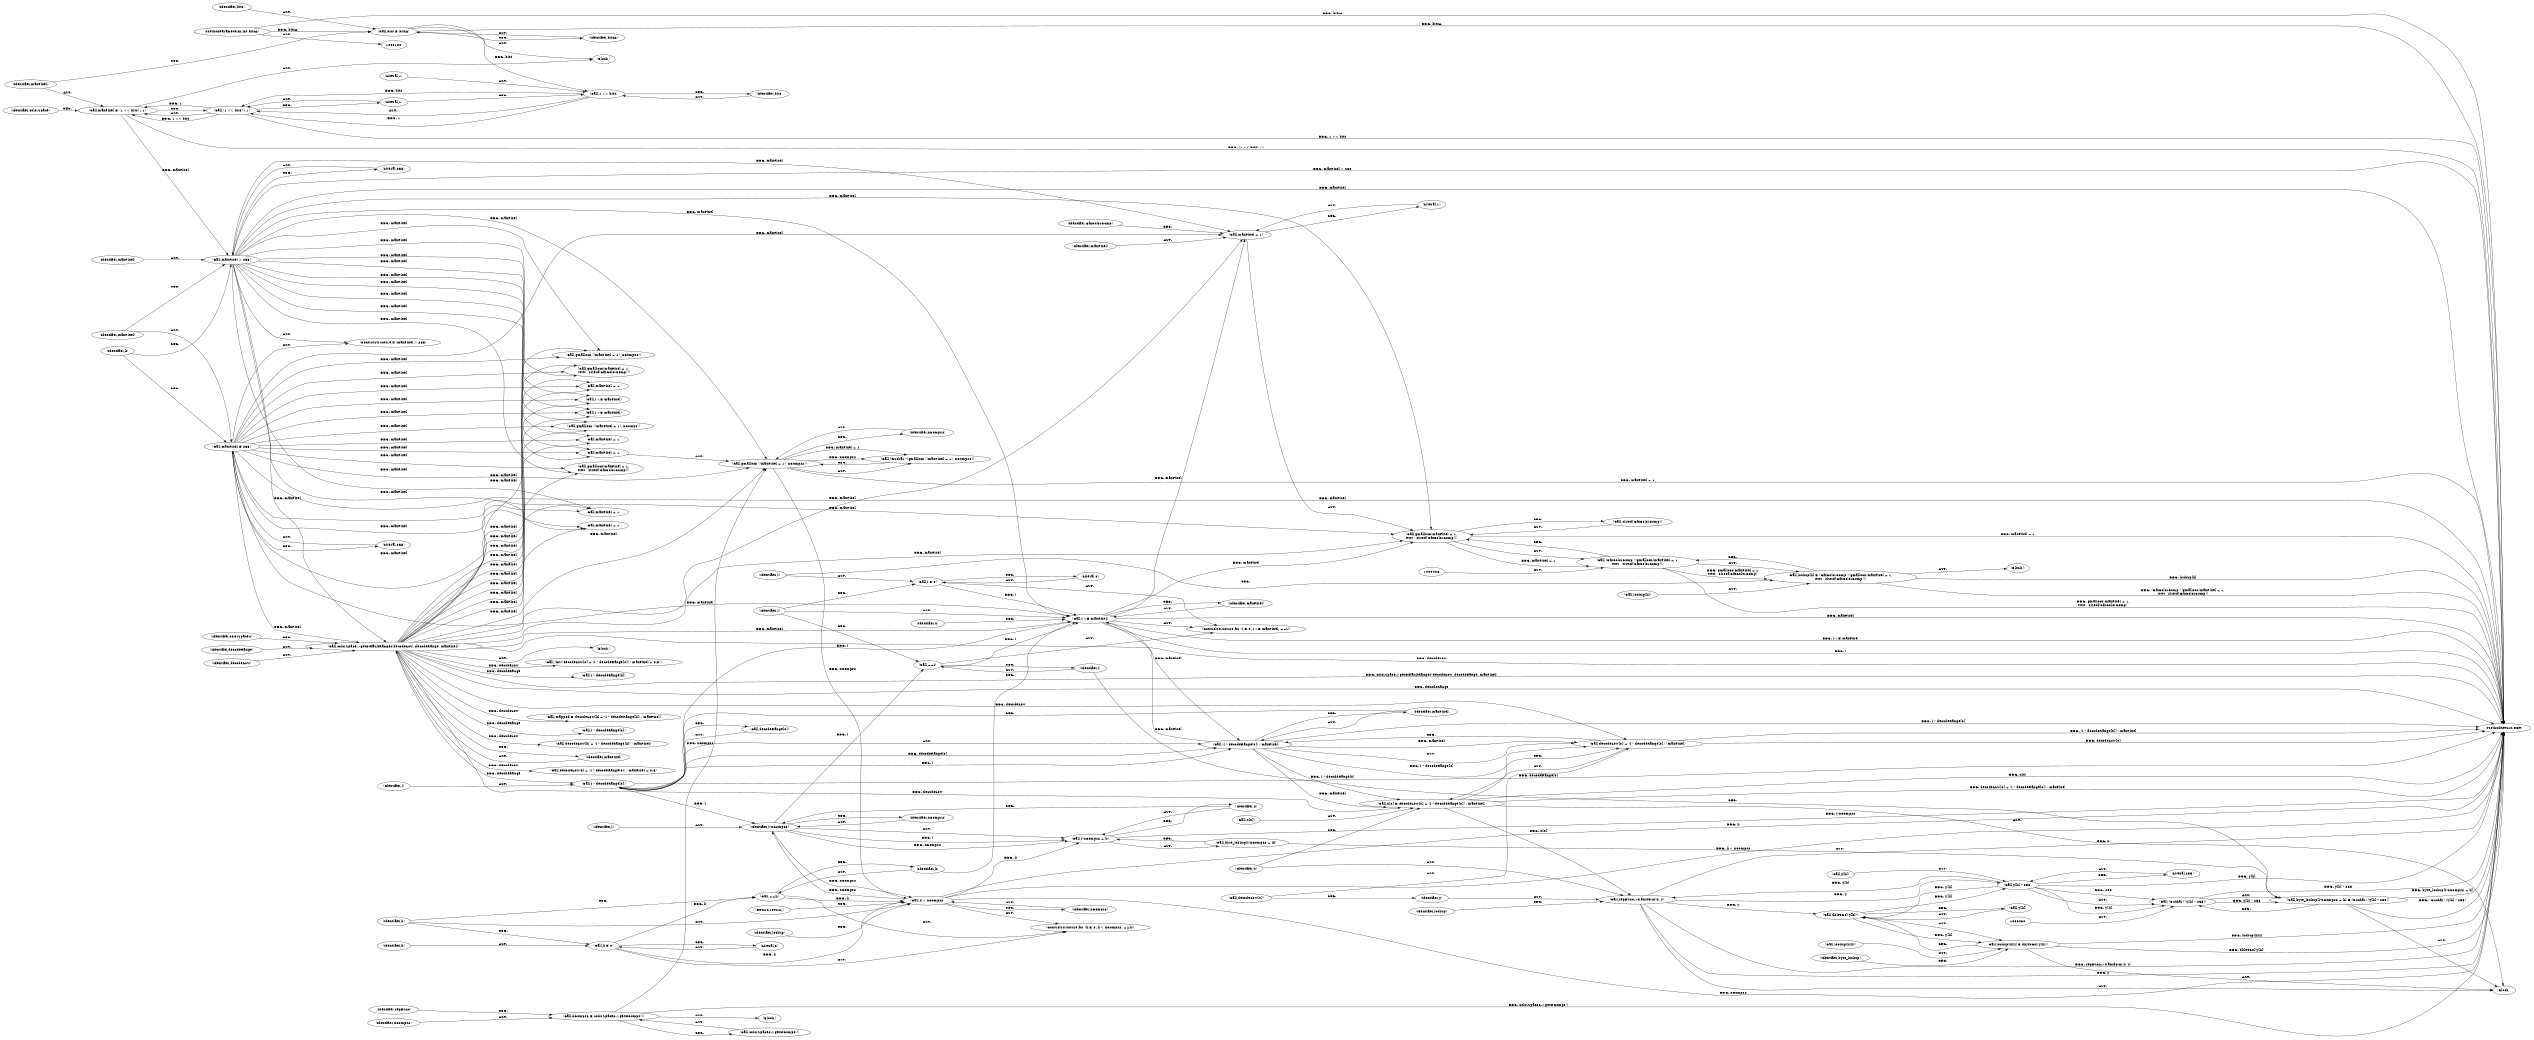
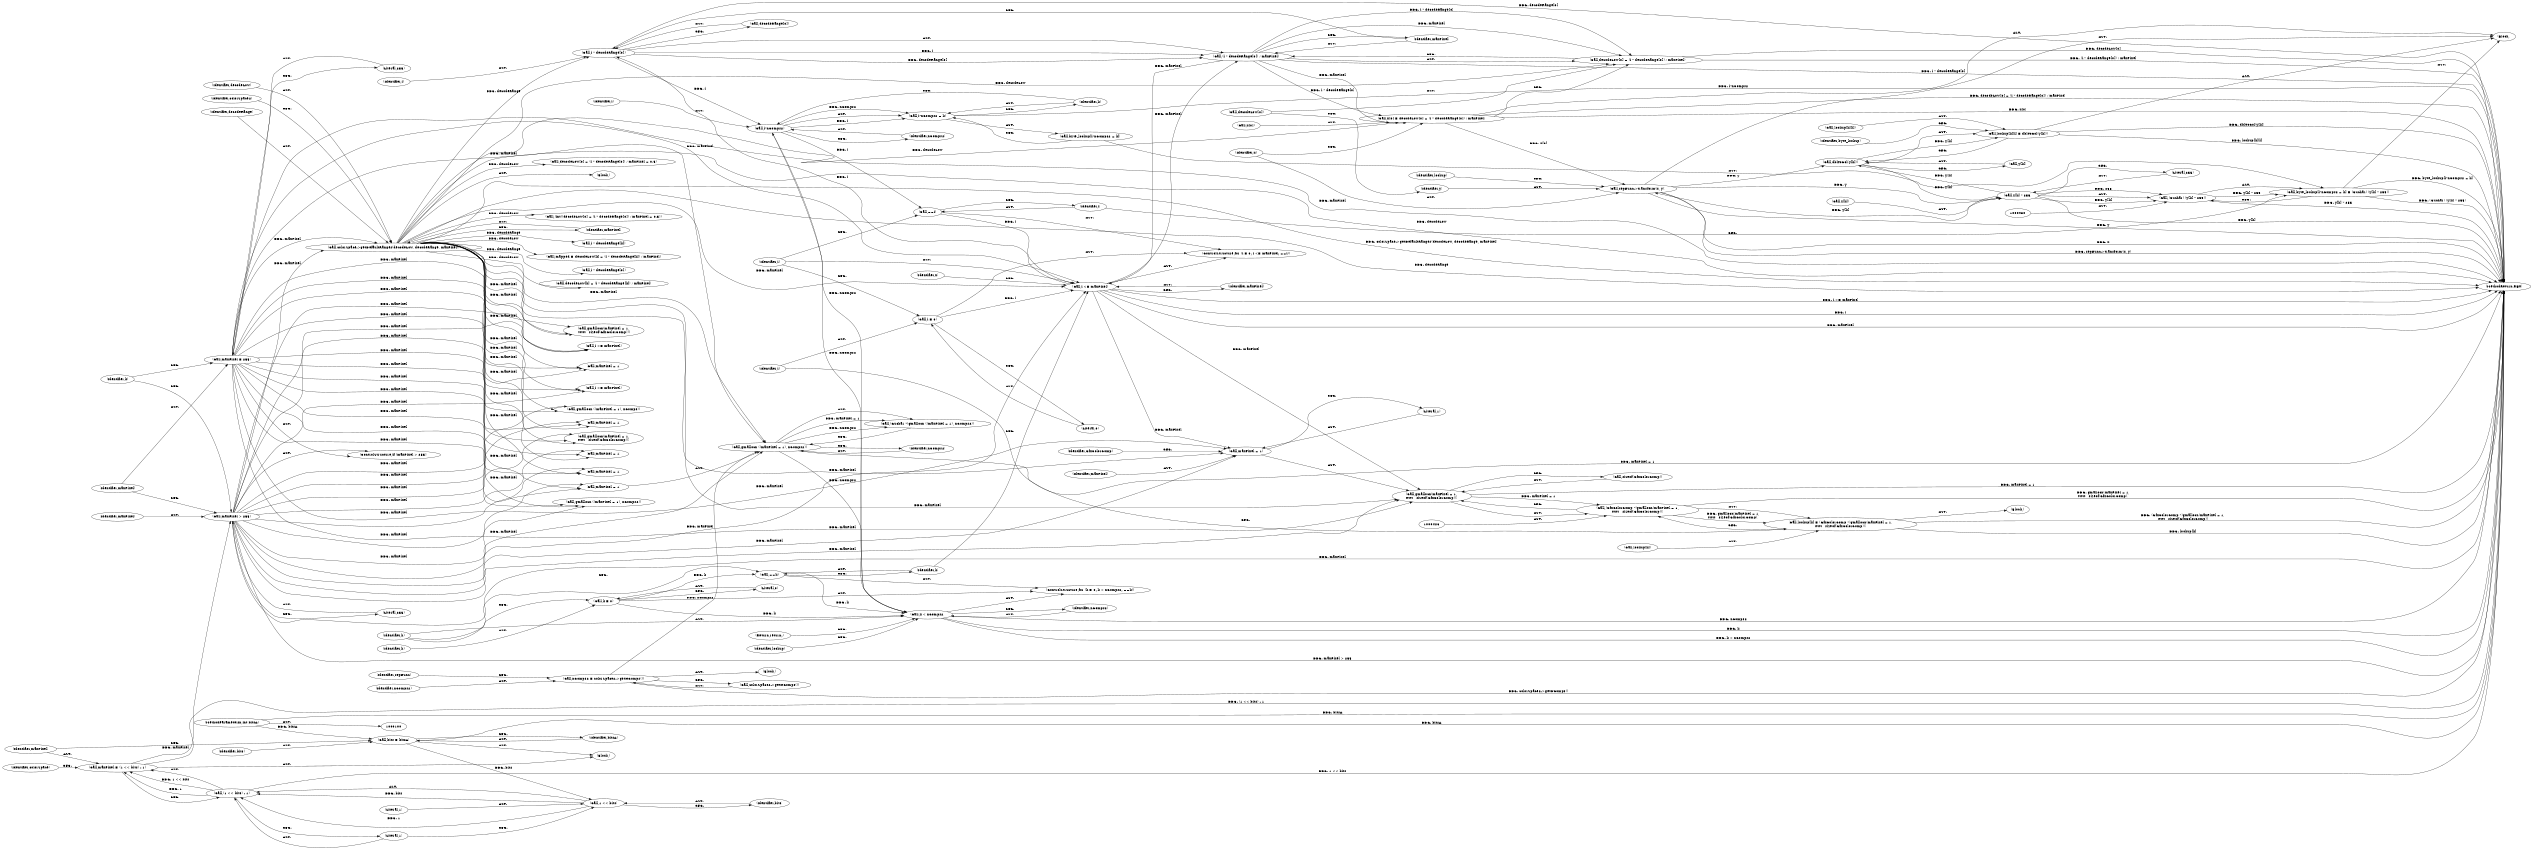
edge "(Call,decodeLow[0] + (i * decodeRange[0]) / maxPixel)" -> "(Call,x[0] = decodeLow[0] + (i * decodeRange[0]) / maxPixel)": removed, label "AST:"
node "(Identifier,i*nComps2)": label "(Identifier,i*nComps2)" -> "(Call,i*nComps2)"
edge "(Call,k < nComps2)" -> "(Call,i*nComps2 + k)": removed, label "DDG: k"
